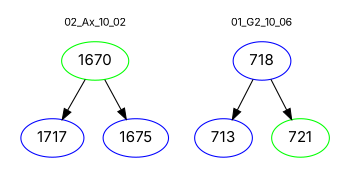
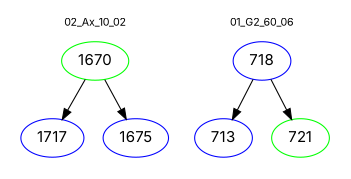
cluster "01_G2_10_06": label "01_G2_10_06" -> "01_G2_60_06"
